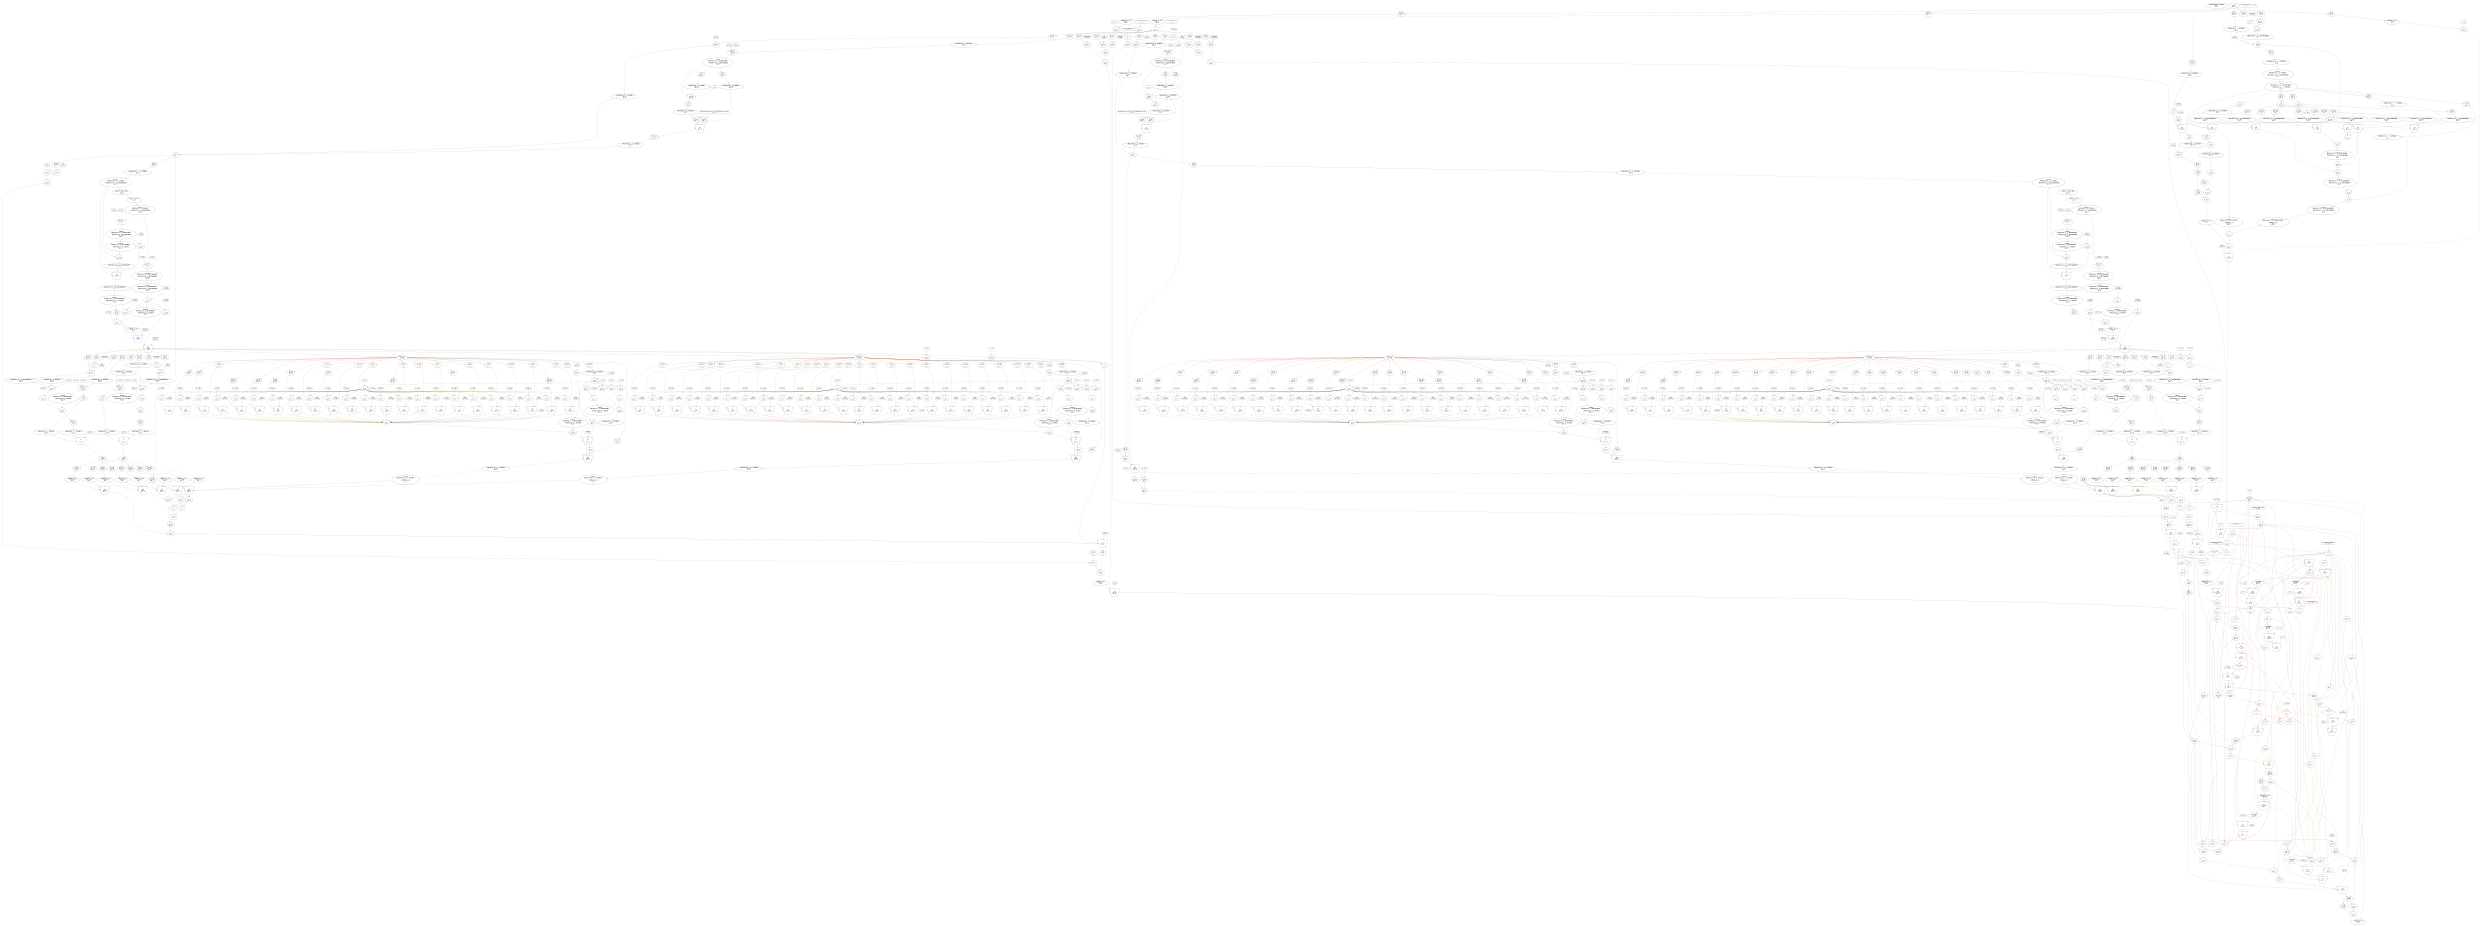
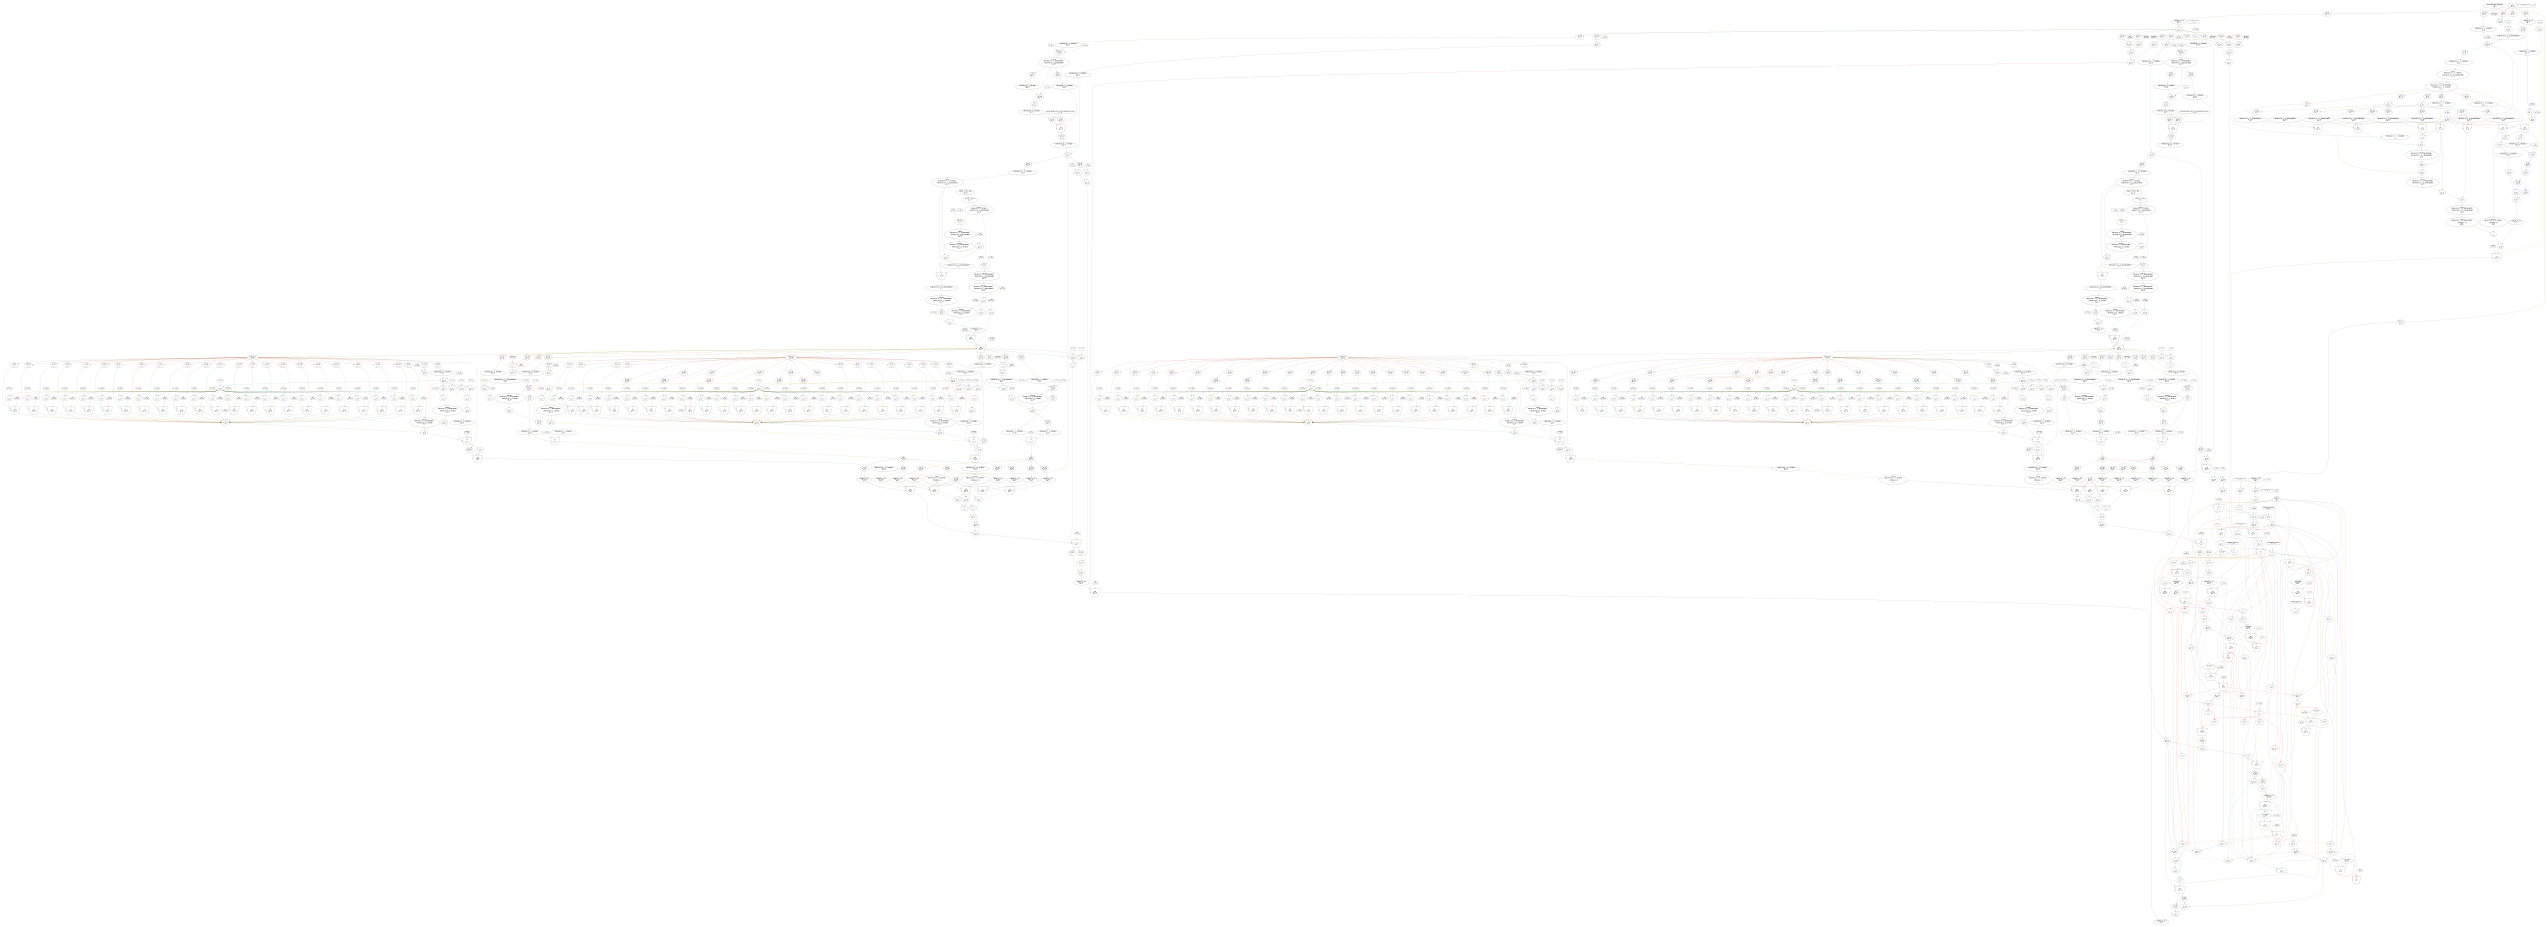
node "[18:18] ID: 1792 Pos: 0": removed
